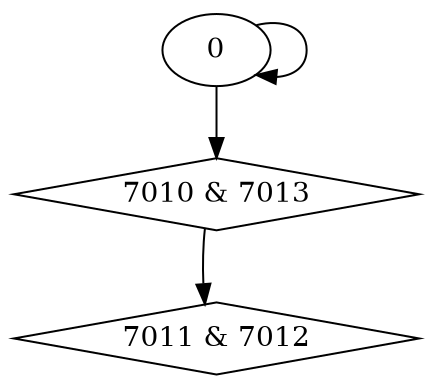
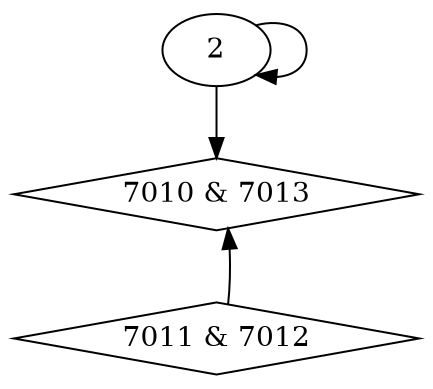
node "0": label "0" -> "2"
edge "7010 & 7013" -> "7011 & 7012": reversed
